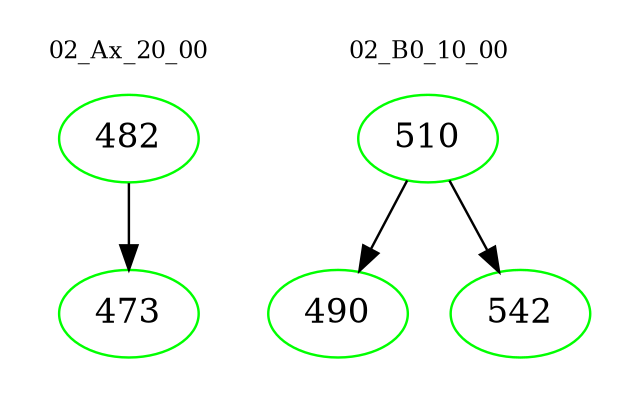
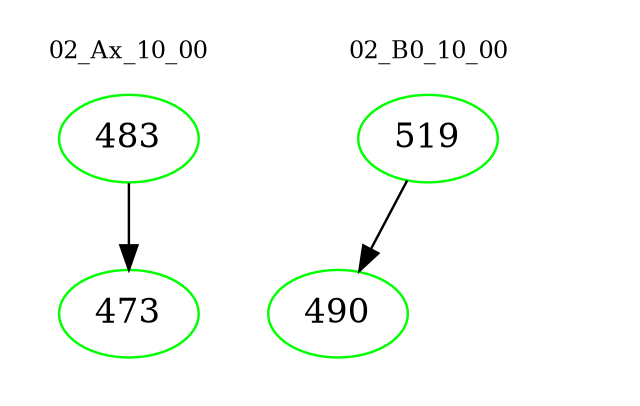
cluster "02_Ax_20_00": label "02_Ax_20_00" -> "02_Ax_10_00"
node "482": label "482" -> "483"
node "510": label "510" -> "519"
node "542": removed
